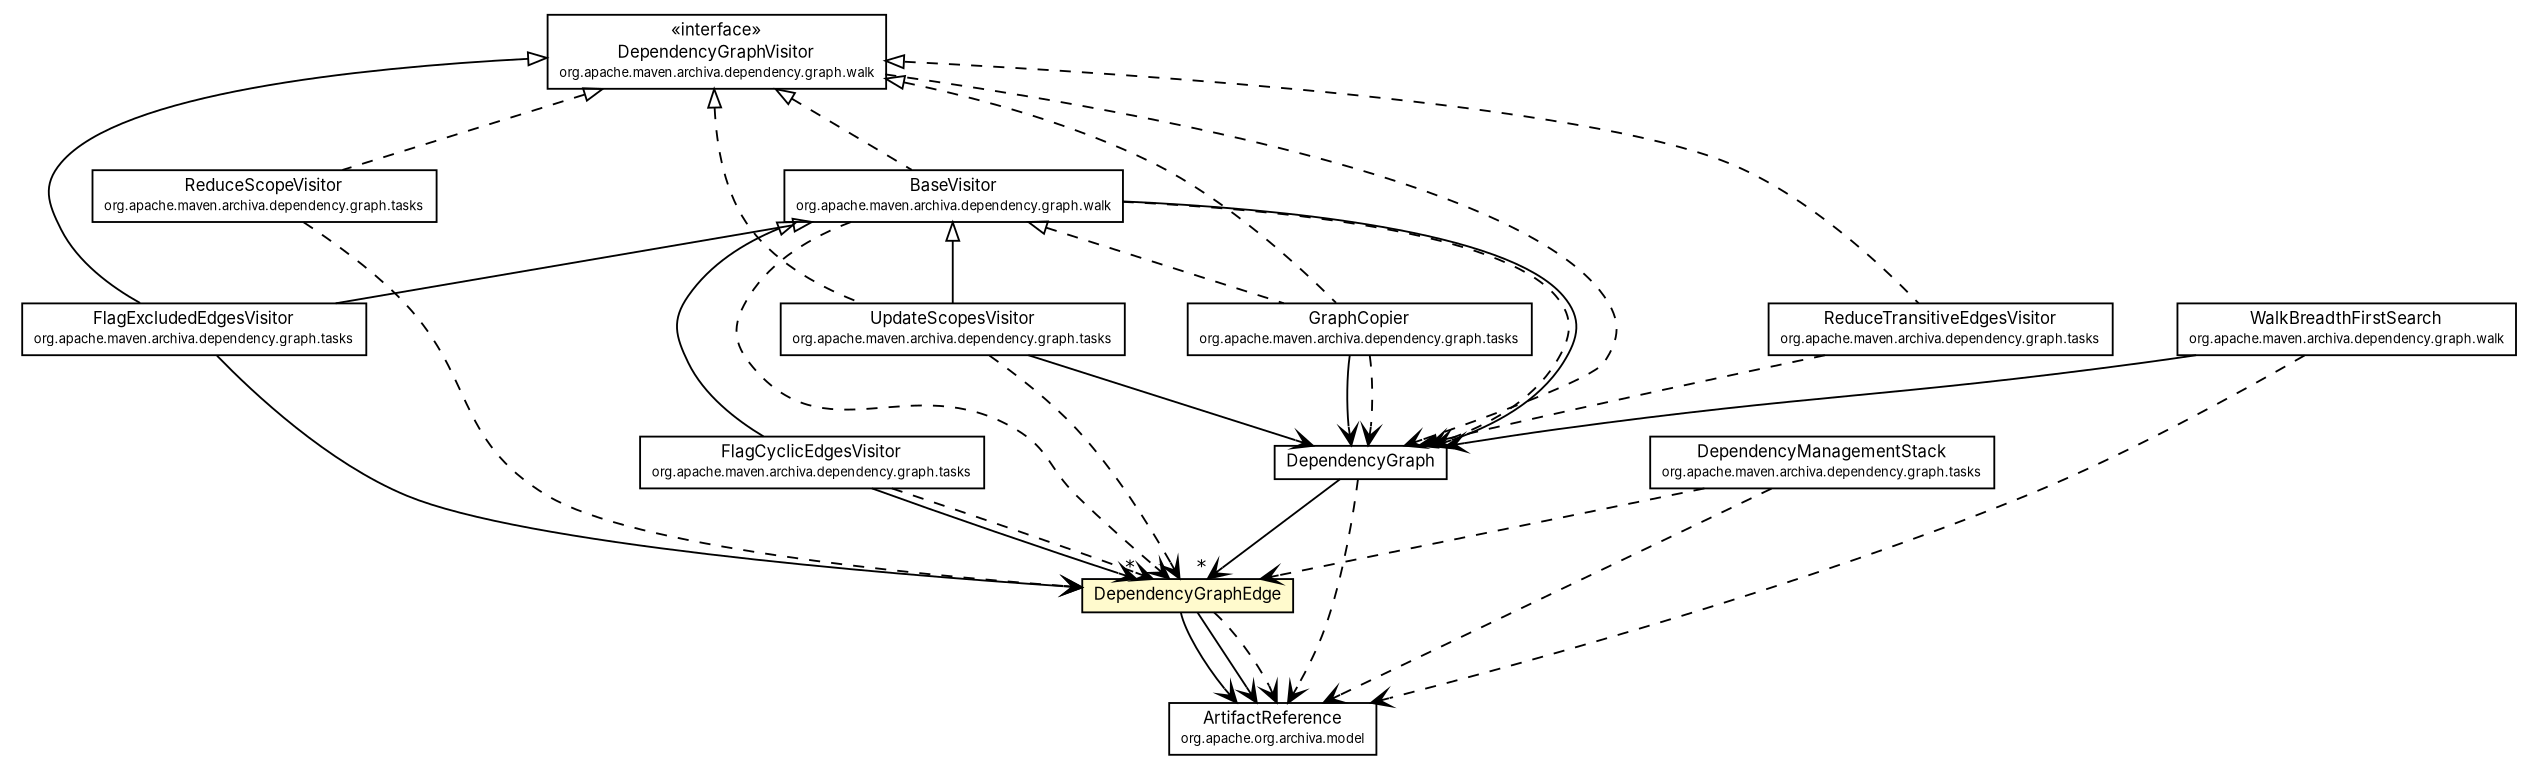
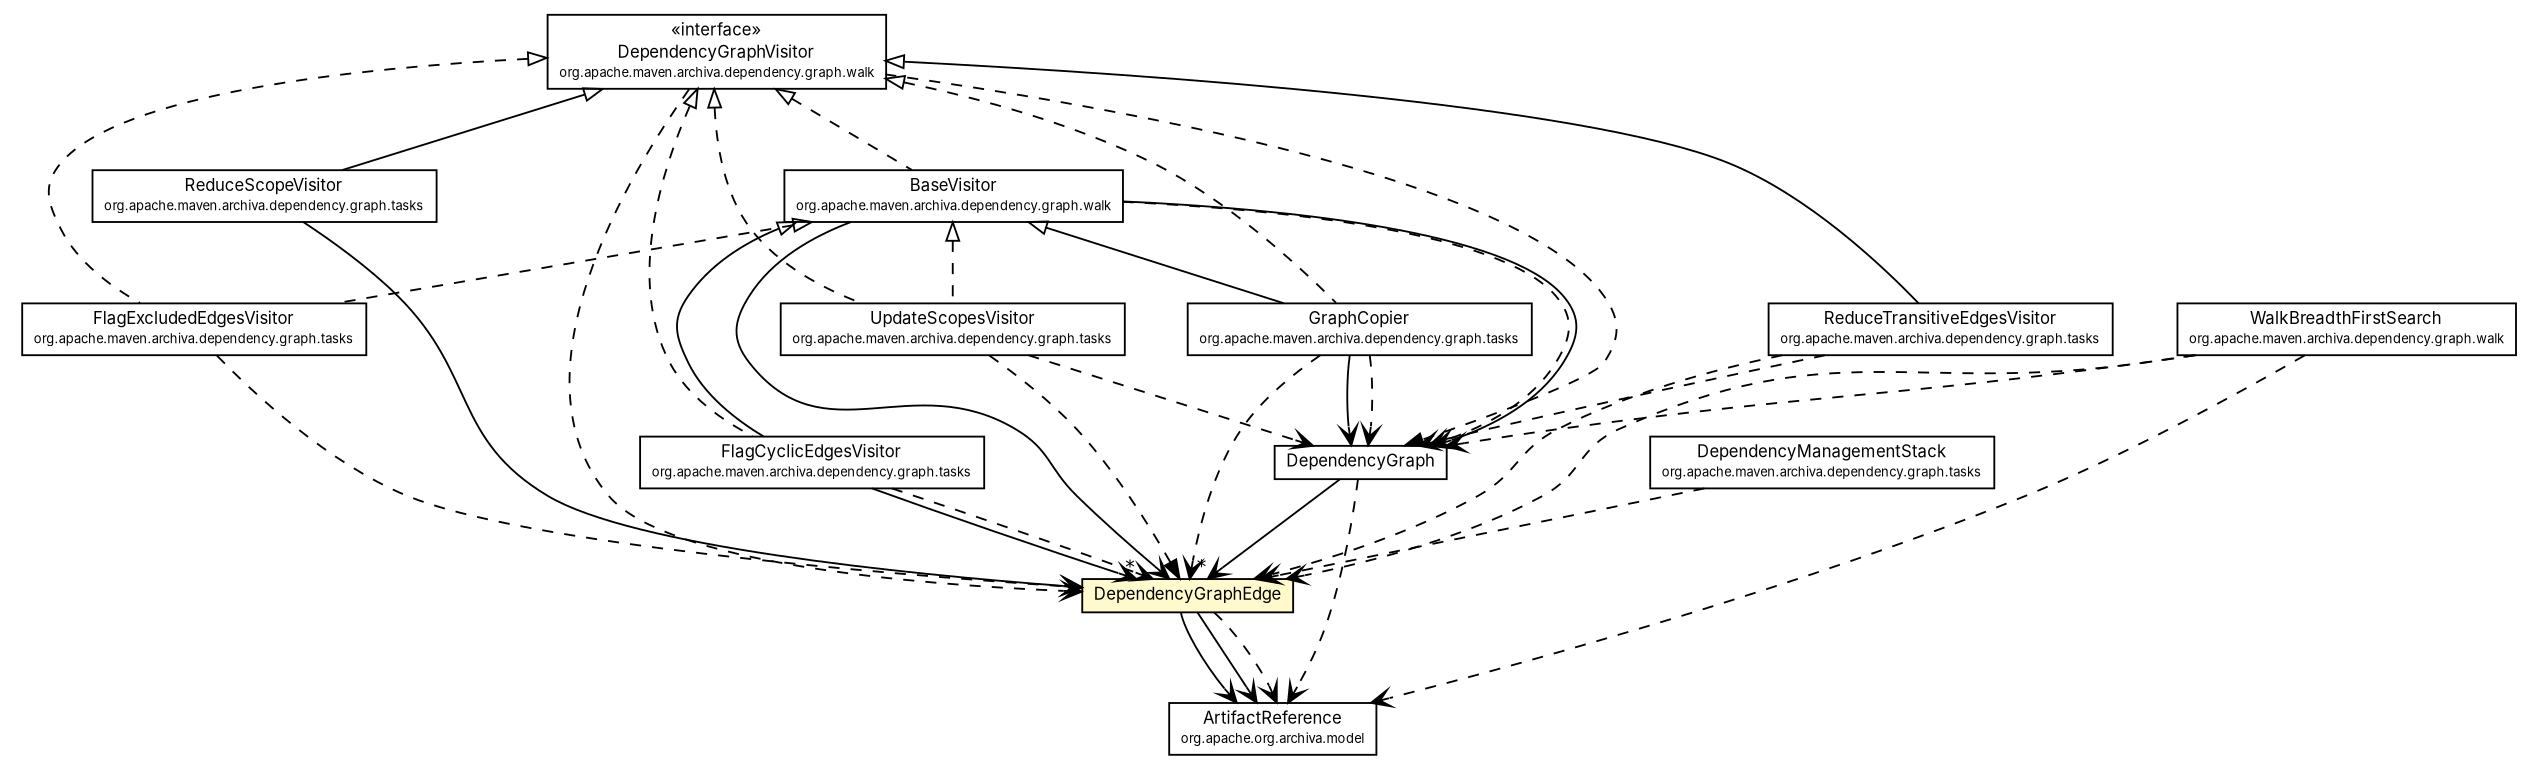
edge "FlagExcludedEdgesVisitor" -> "DependencyGraphVisitor": style solid -> dashed
edge "ReduceTransitiveEdgesVisitor" -> "DependencyGraphVisitor": style dashed -> solid
edge "ReduceScopeVisitor" -> "DependencyGraphVisitor": style dashed -> solid
edge "DependencyGraphVisitor" -> "DependencyGraph": arrowhead open -> normal
edge "FlagExcludedEdgesVisitor" -> "BaseVisitor": style solid -> dashed
edge "GraphCopier" -> "BaseVisitor": style dashed -> solid
edge "UpdateScopesVisitor" -> "BaseVisitor": style solid -> dashed
edge "FlagCyclicEdgesVisitor" -> "DependencyGraphVisitor": added
edge "WalkBreadthFirstSearch" -> "DependencyGraphEdge": added
edge "ReduceTransitiveEdgesVisitor" -> "DependencyGraph": arrowhead normal -> open
edge "UpdateScopesVisitor" -> "DependencyGraph": style solid -> dashed
edge "WalkBreadthFirstSearch" -> "DependencyGraph": style solid -> dashed
edge "BaseVisitor" -> "DependencyGraphEdge": style dashed -> solid
edge "GraphCopier" -> "DependencyGraphEdge": added
edge "UpdateScopesVisitor" -> "DependencyGraphEdge": arrowhead open -> normal
edge "ReduceTransitiveEdgesVisitor" -> "DependencyGraphEdge": added
edge "DependencyGraphVisitor" -> "DependencyGraphEdge": added
edge "ReduceScopeVisitor" -> "DependencyGraphEdge": style dashed -> solid
edge "FlagExcludedEdgesVisitor" -> "DependencyGraphEdge": style solid -> dashed
edge "DependencyManagementStack" -> "ArtifactReference": removed
